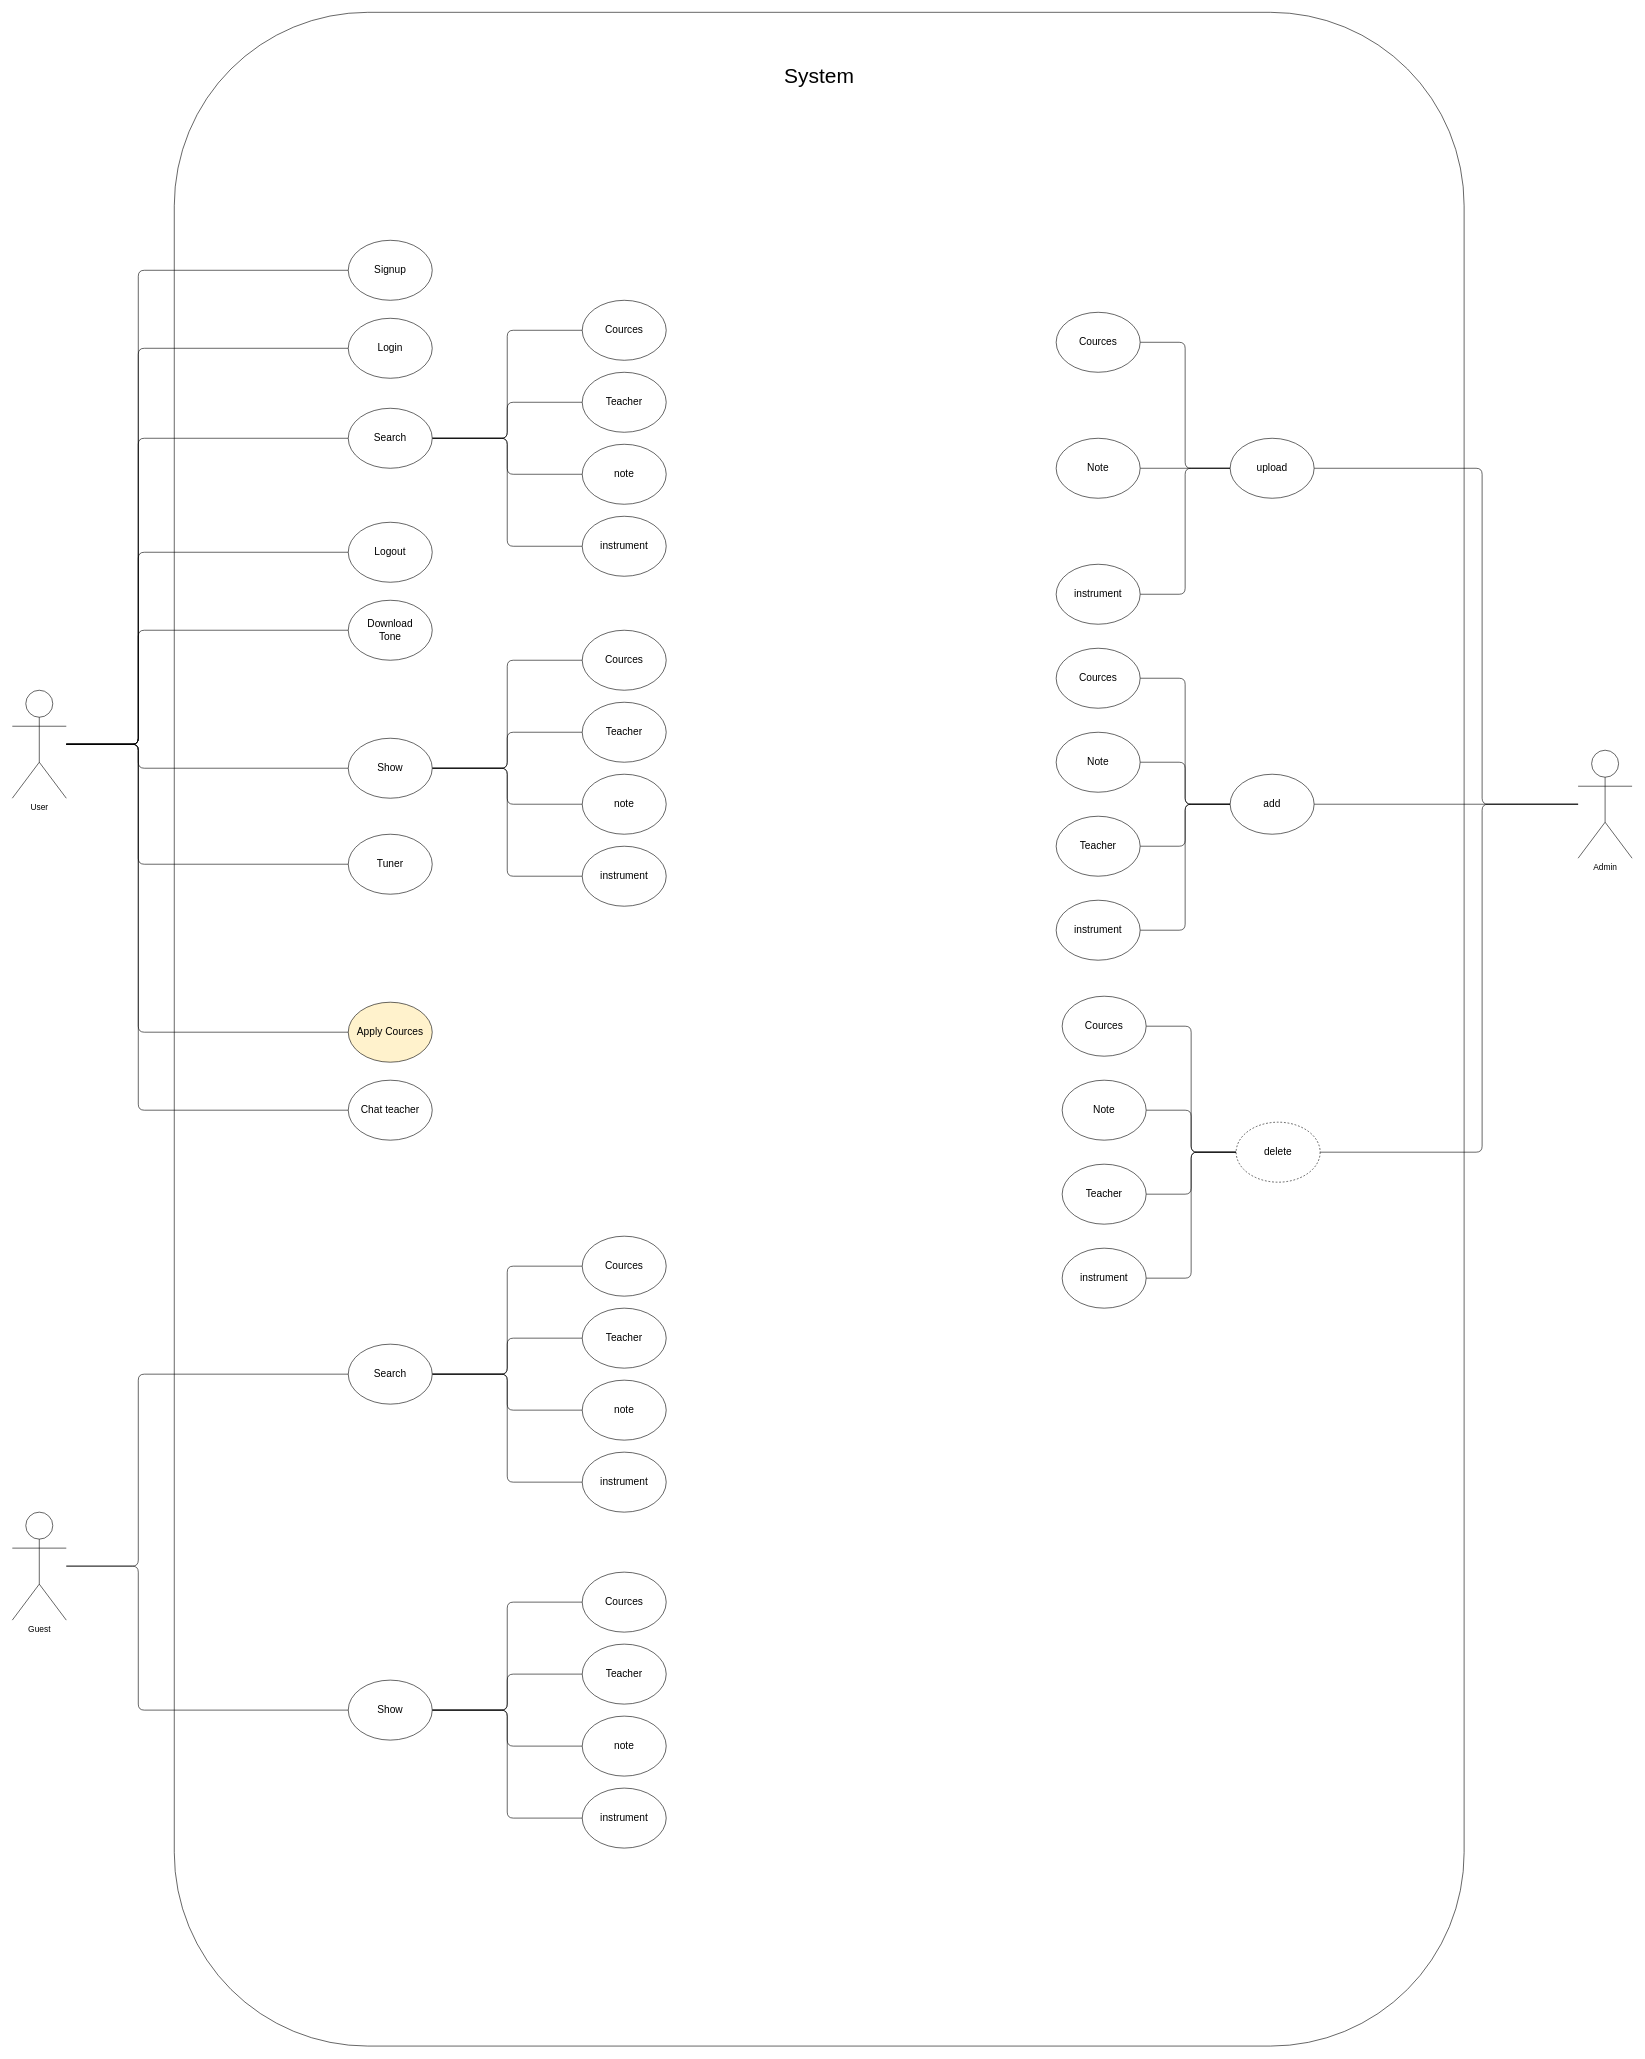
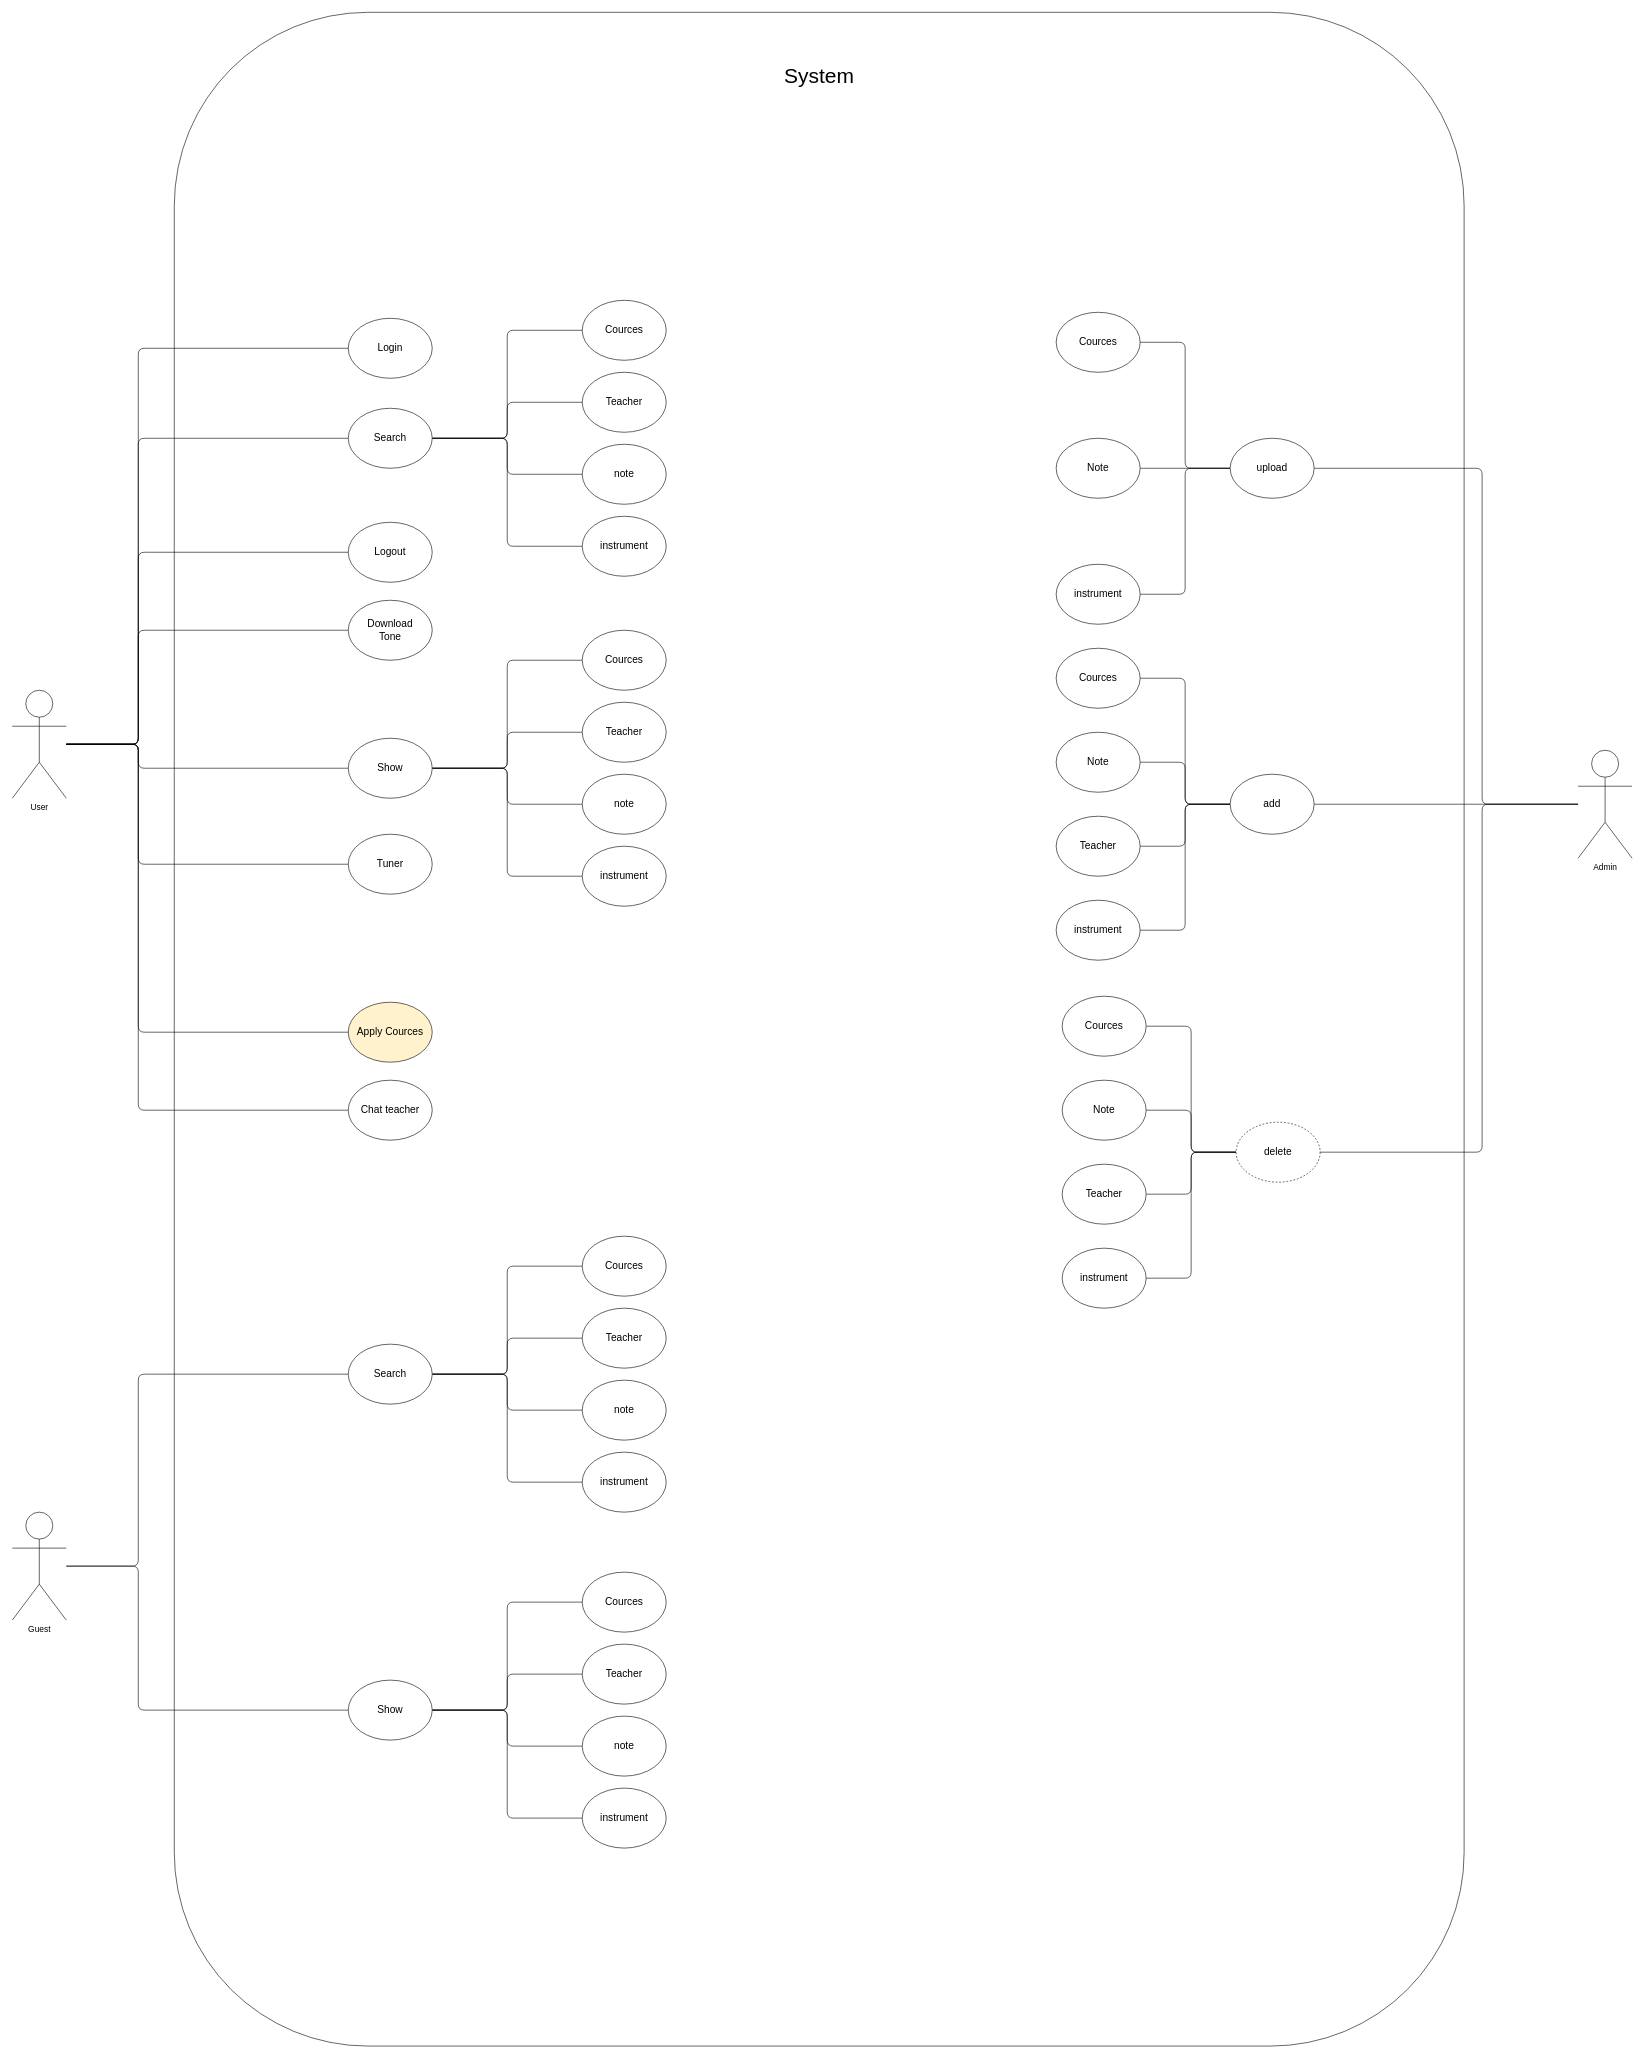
edge "Signup" -- "User": removed
node "Signup": removed
